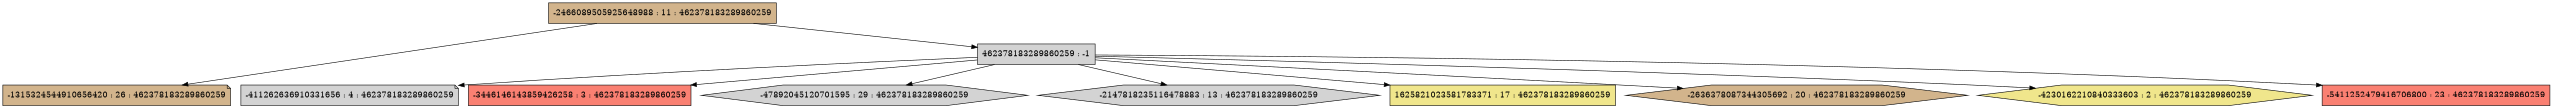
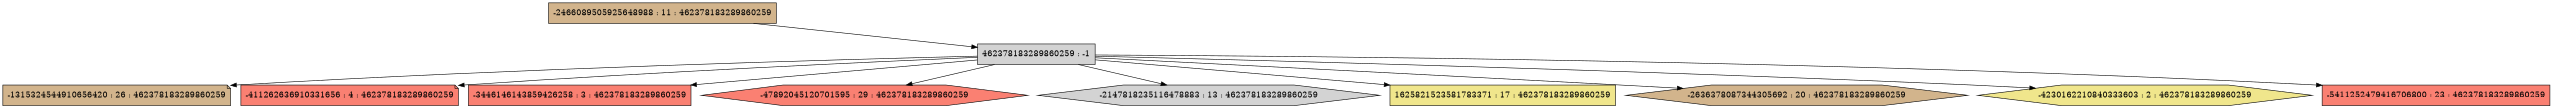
edge "-2466089505925648988 : 11 : 462378183289860259" -> "-1315324544910656420 : 26 : 462378183289860259": now "462378183289860259 : -1" -> "-1315324544910656420 : 26 : 462378183289860259"
node "-411262636910331656 : 4 : 462378183289860259": fillcolor lightgrey -> salmon
node "-47892045120701595 : 29 : 462378183289860259": fillcolor lightgrey -> salmon
node "1625821023581783371 : 17 : 462378183289860259": label "1625821023581783371 : 17 : 462378183289860259" -> "1625821523581783371 : 17 : 462378183289860259"
